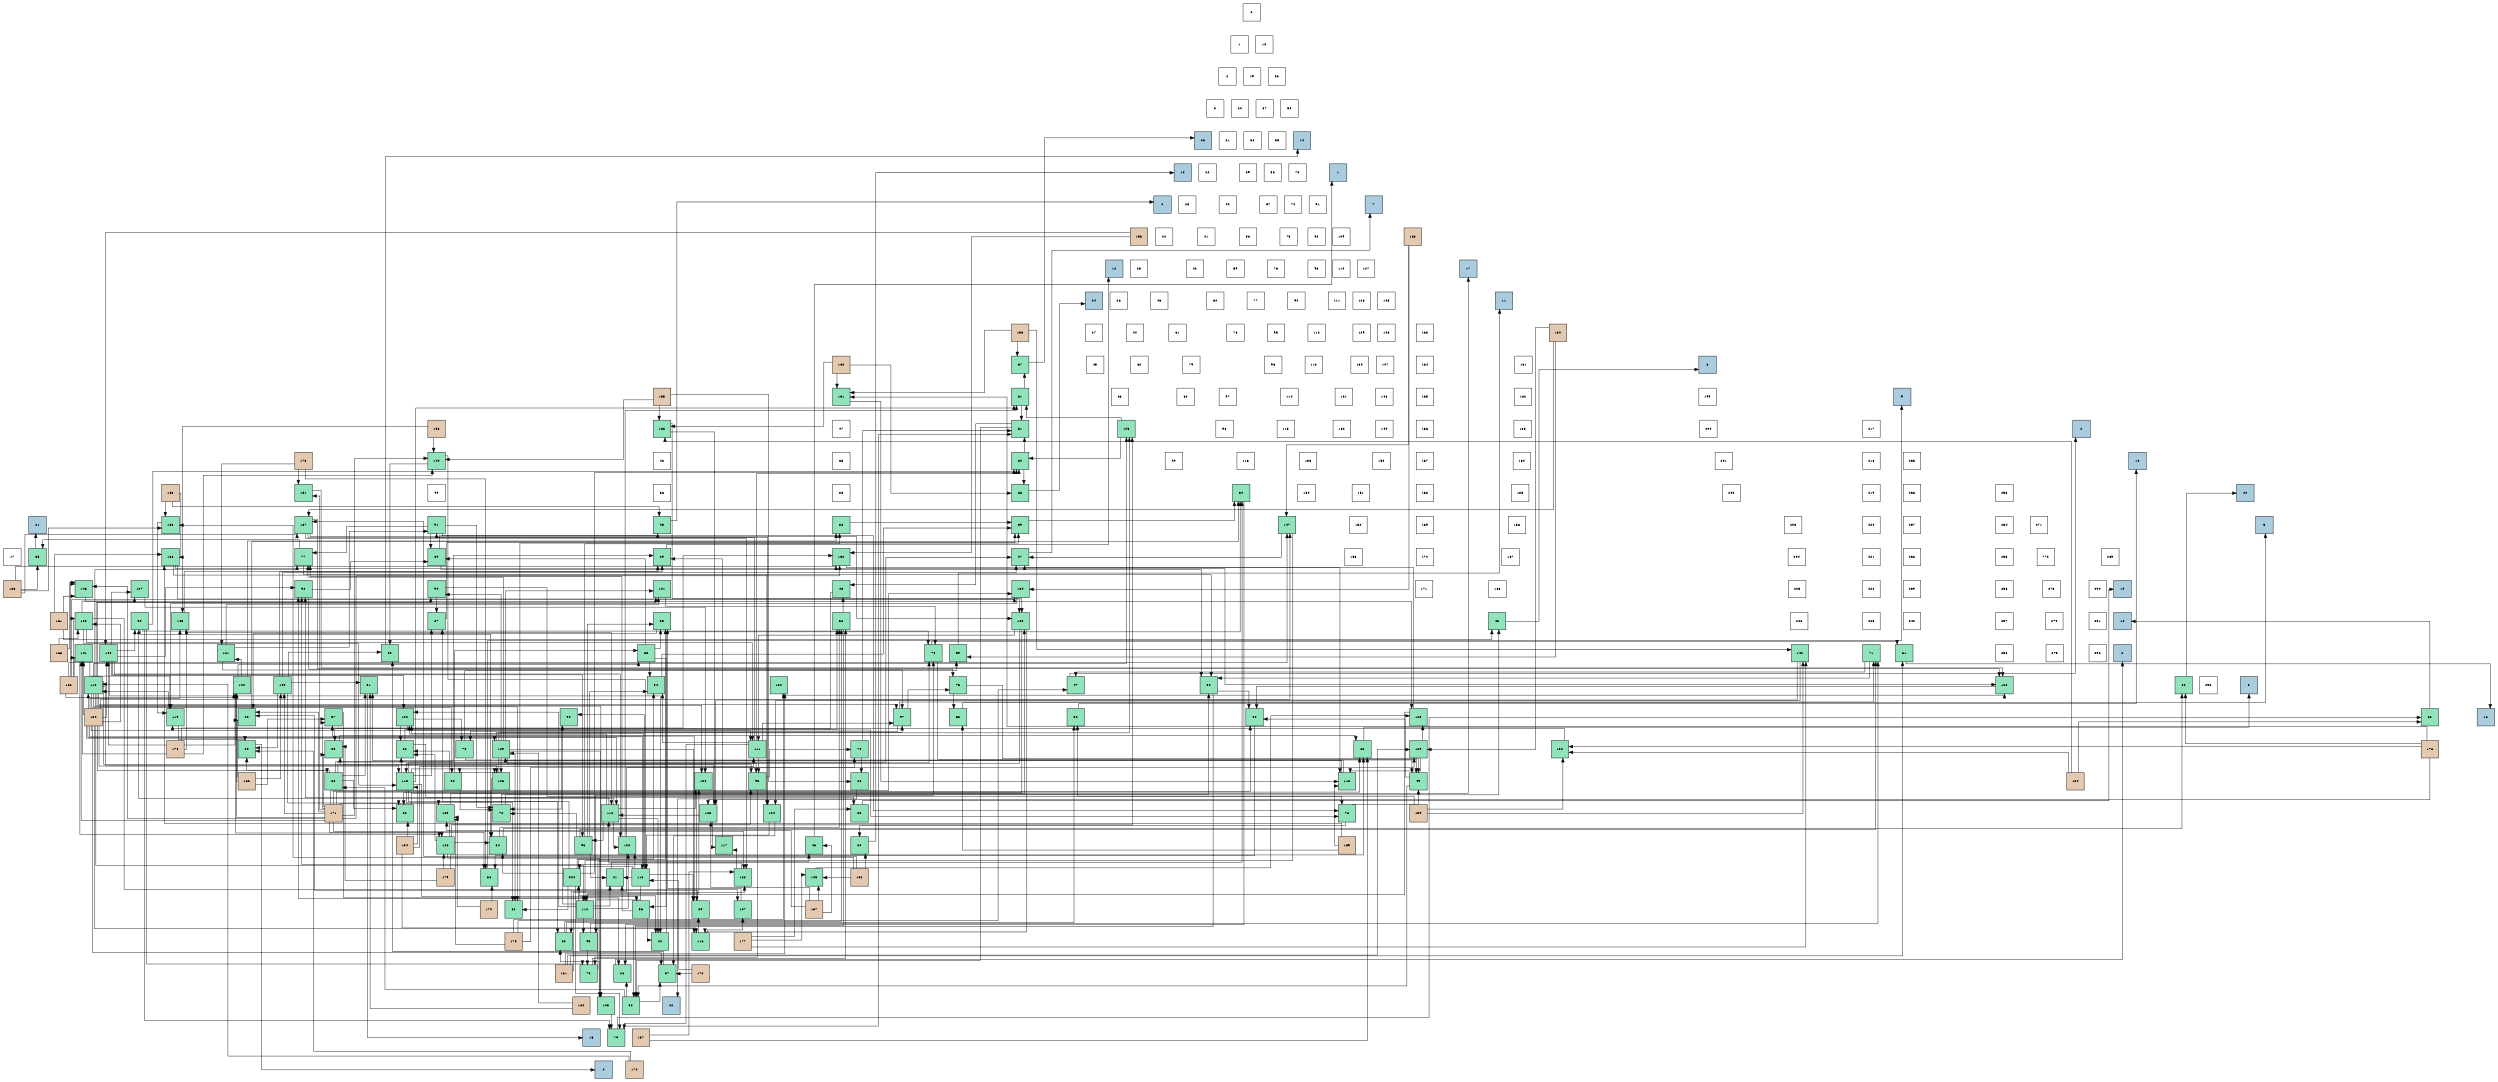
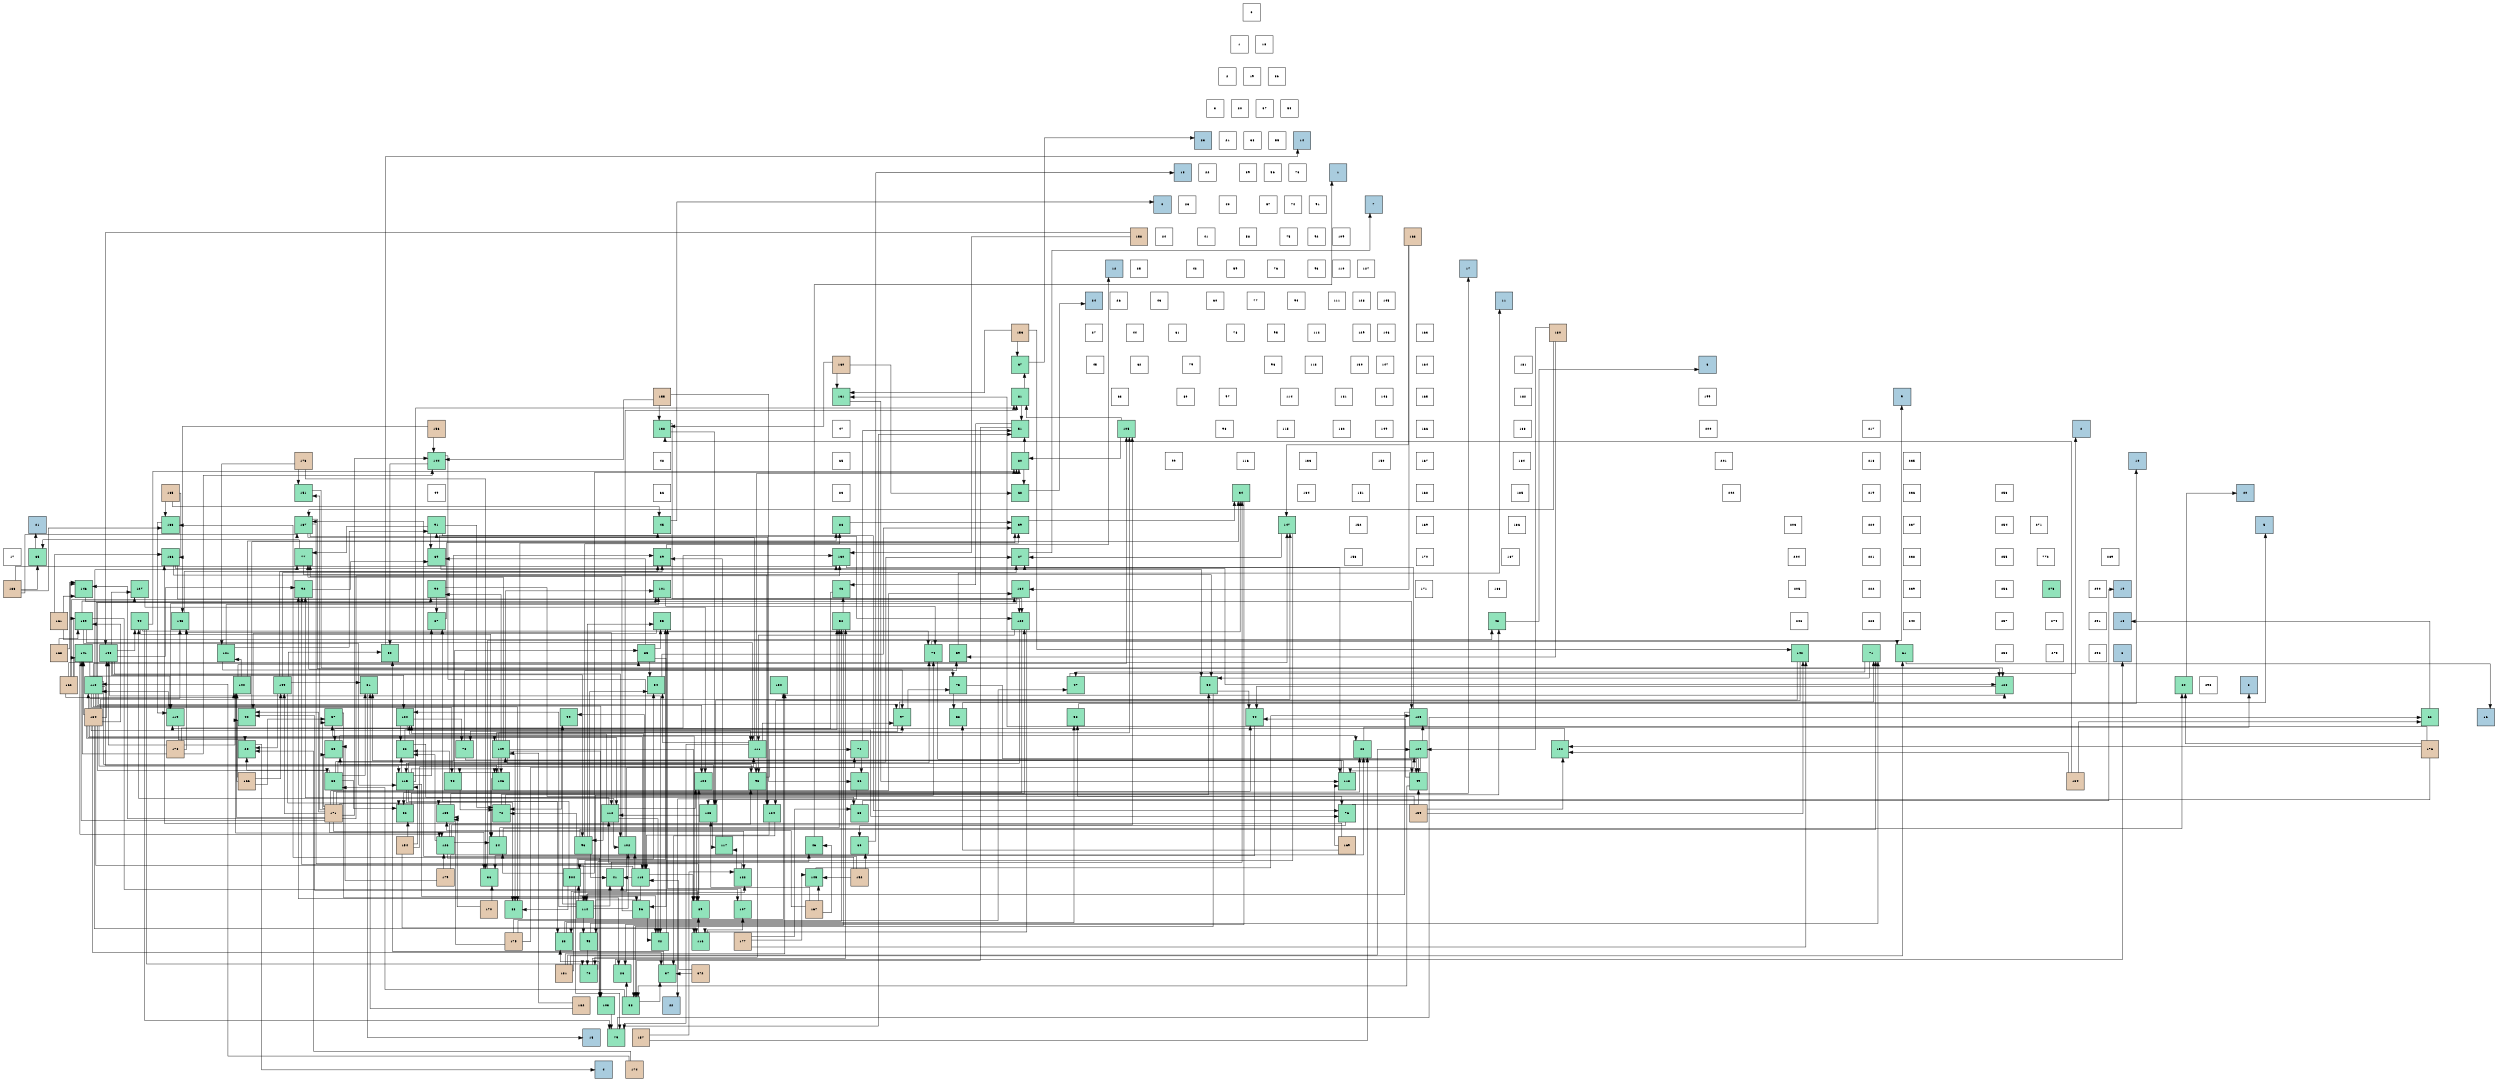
node "273": fillcolor #ffffff -> #91e3bb
edge "137" -> "122": now "137" -> "89"
node "172": label "172" -> "672"
